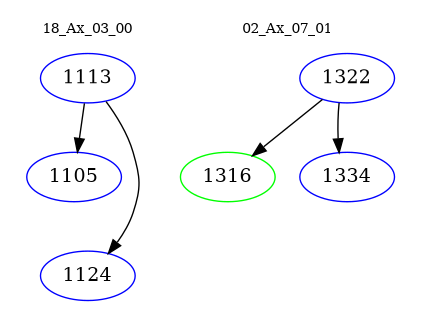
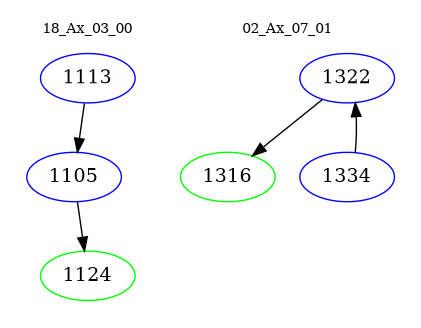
edge "1322" -> "1334": reversed
edge "1113" -> "1124": now "1105" -> "1124"
node "1124": color blue -> green
